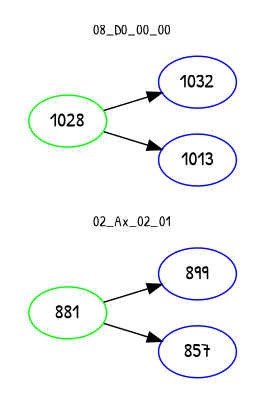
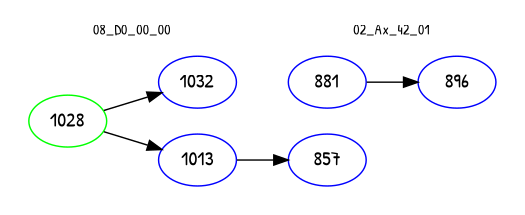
cluster "02_Ax_02_01": label "02_Ax_02_01" -> "02_Ax_42_01"
node "899": label "899" -> "896"
node "881": color green -> blue
edge "881" -> "857": now "1013" -> "857"
